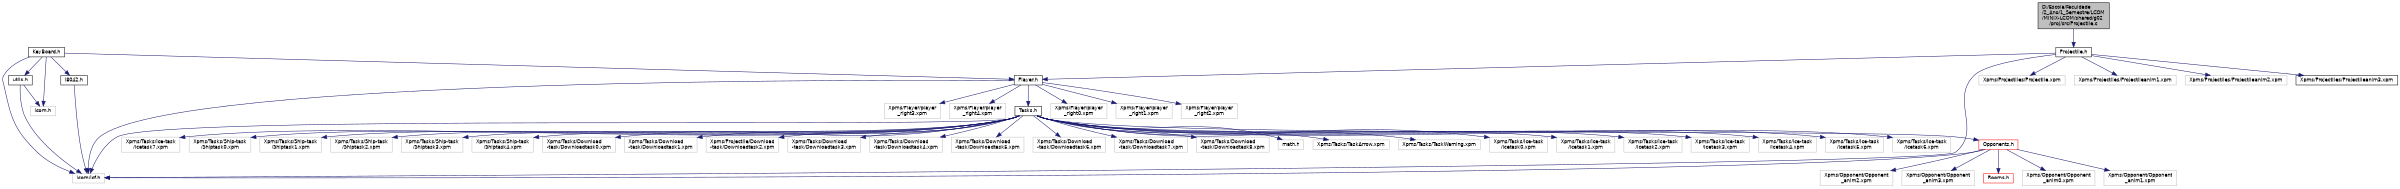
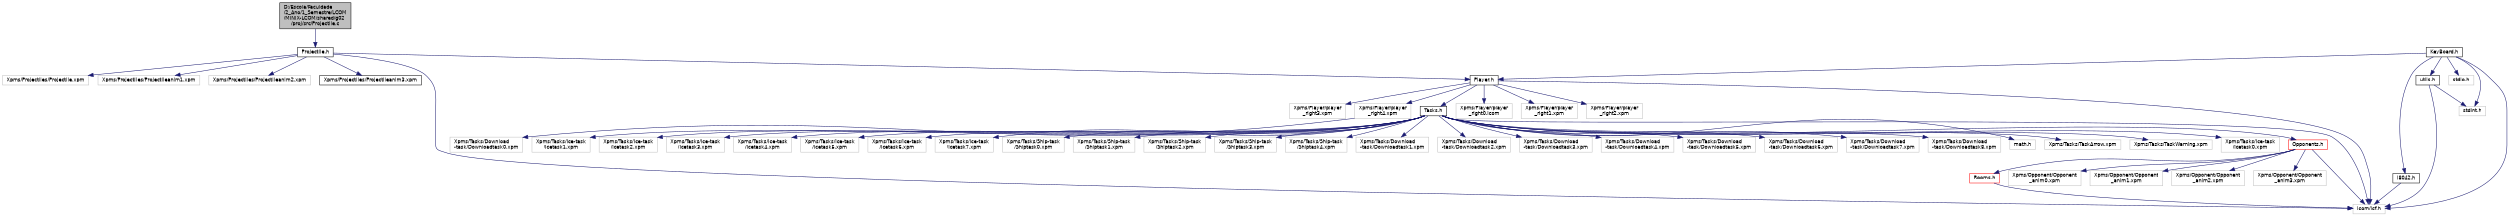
node "stdio.h": added
node "lcom.h": label "lcom.h" -> "stdint.h"
node "Xpms/Player/player _right0.xpm": label "Xpms/Player/player _right0.xpm" -> "Xpms/Player/player _right0.lcom"
edge "Tasks.h" -> "Xpms/Tasks/Download -task/Downloadtask0.xpm": now "Xpms/Player/player _right4.xpm" -> "Xpms/Tasks/Download -task/Downloadtask0.xpm"
node "Xpms/Projectile/Download -task/Downloadtask2.xpm": label "Xpms/Projectile/Download -task/Downloadtask2.xpm" -> "Xpms/Tasks/Download -task/Downloadtask2.xpm"
edge "Rooms.h" -> "lcom/lcf.h": added
